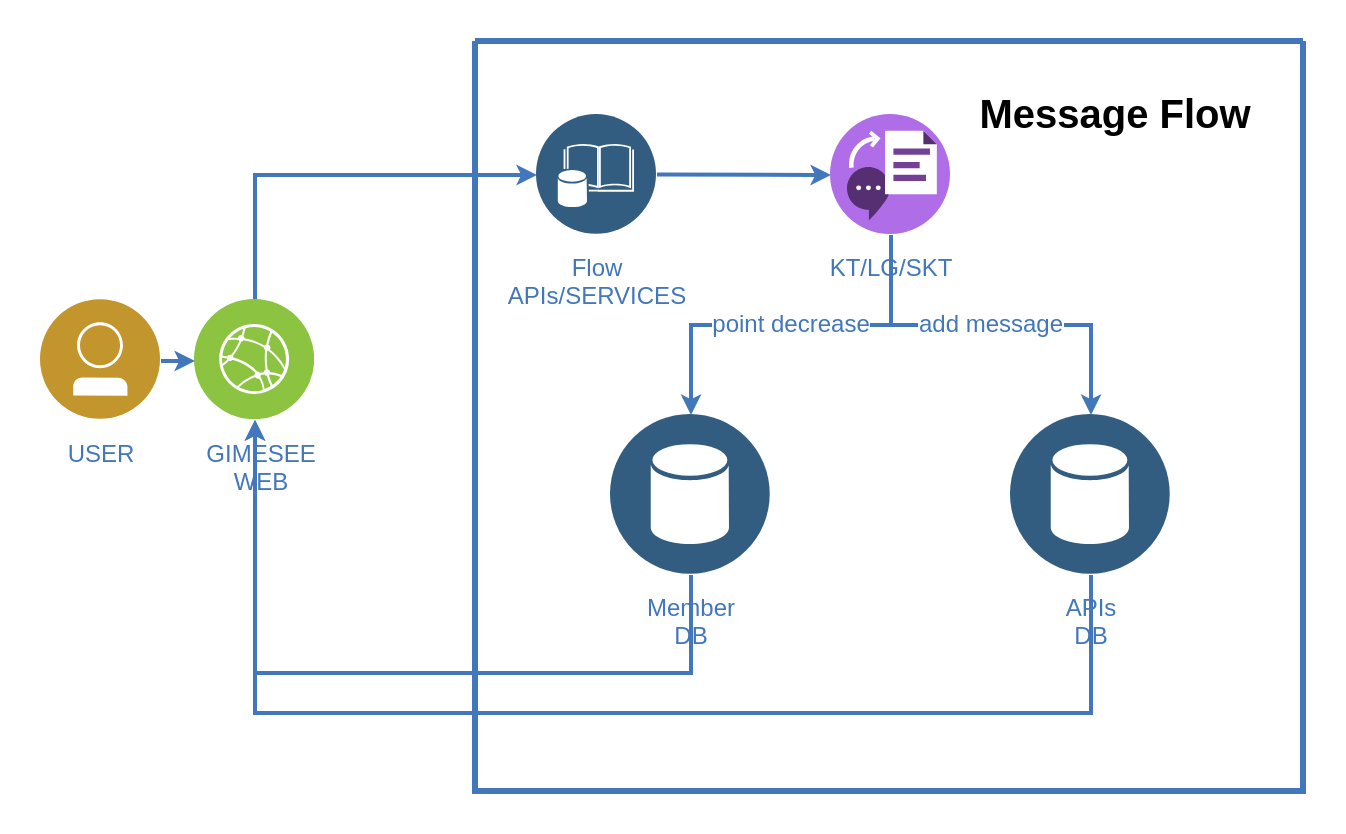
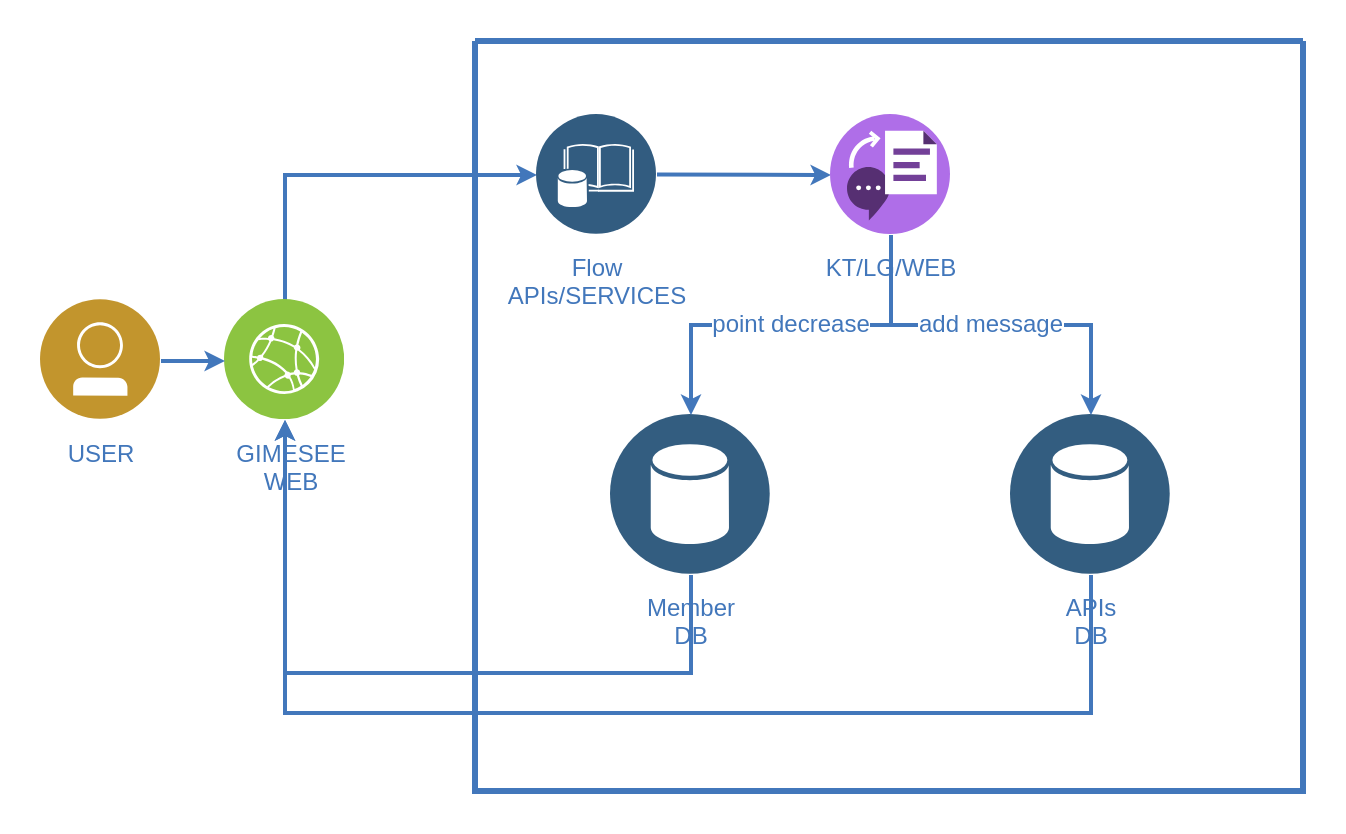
node "Message Flow": removed
node "KT/LG/SKT": label "KT/LG/SKT" -> "KT/LG/WEB"
node "GIMESEE WEB": moved (255, 360) -> (285, 360)
